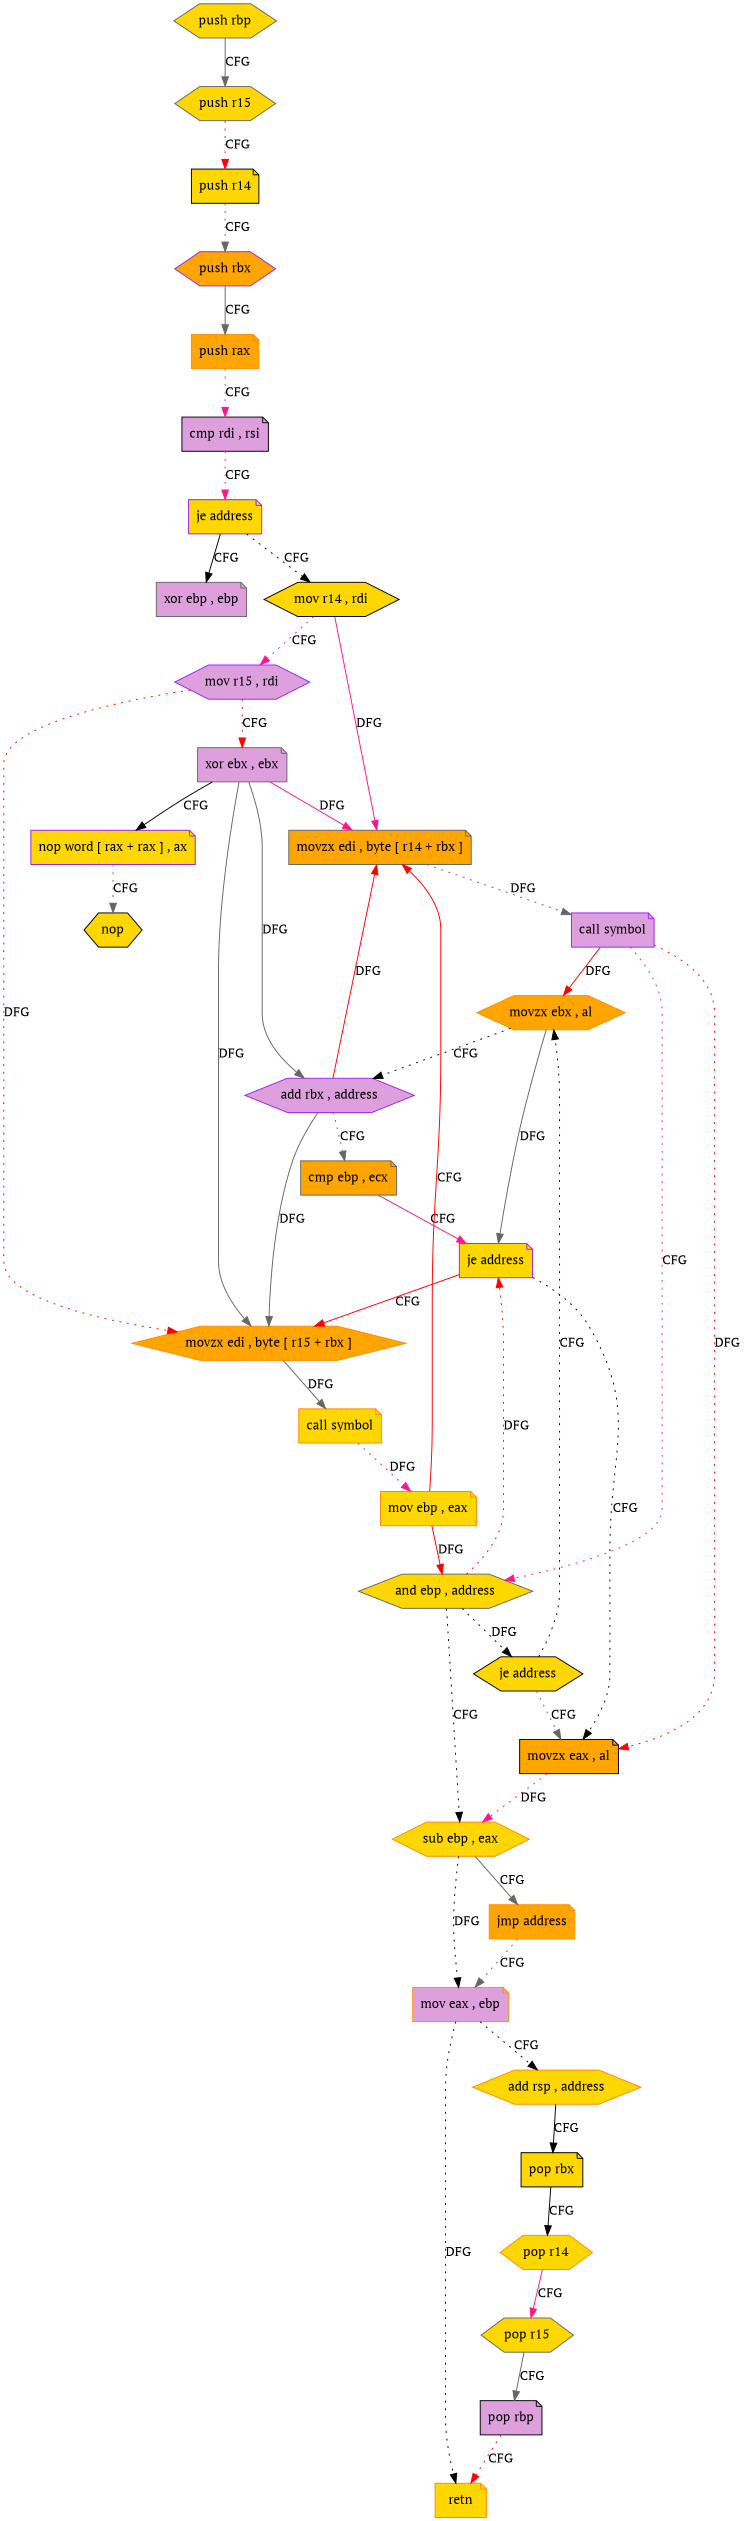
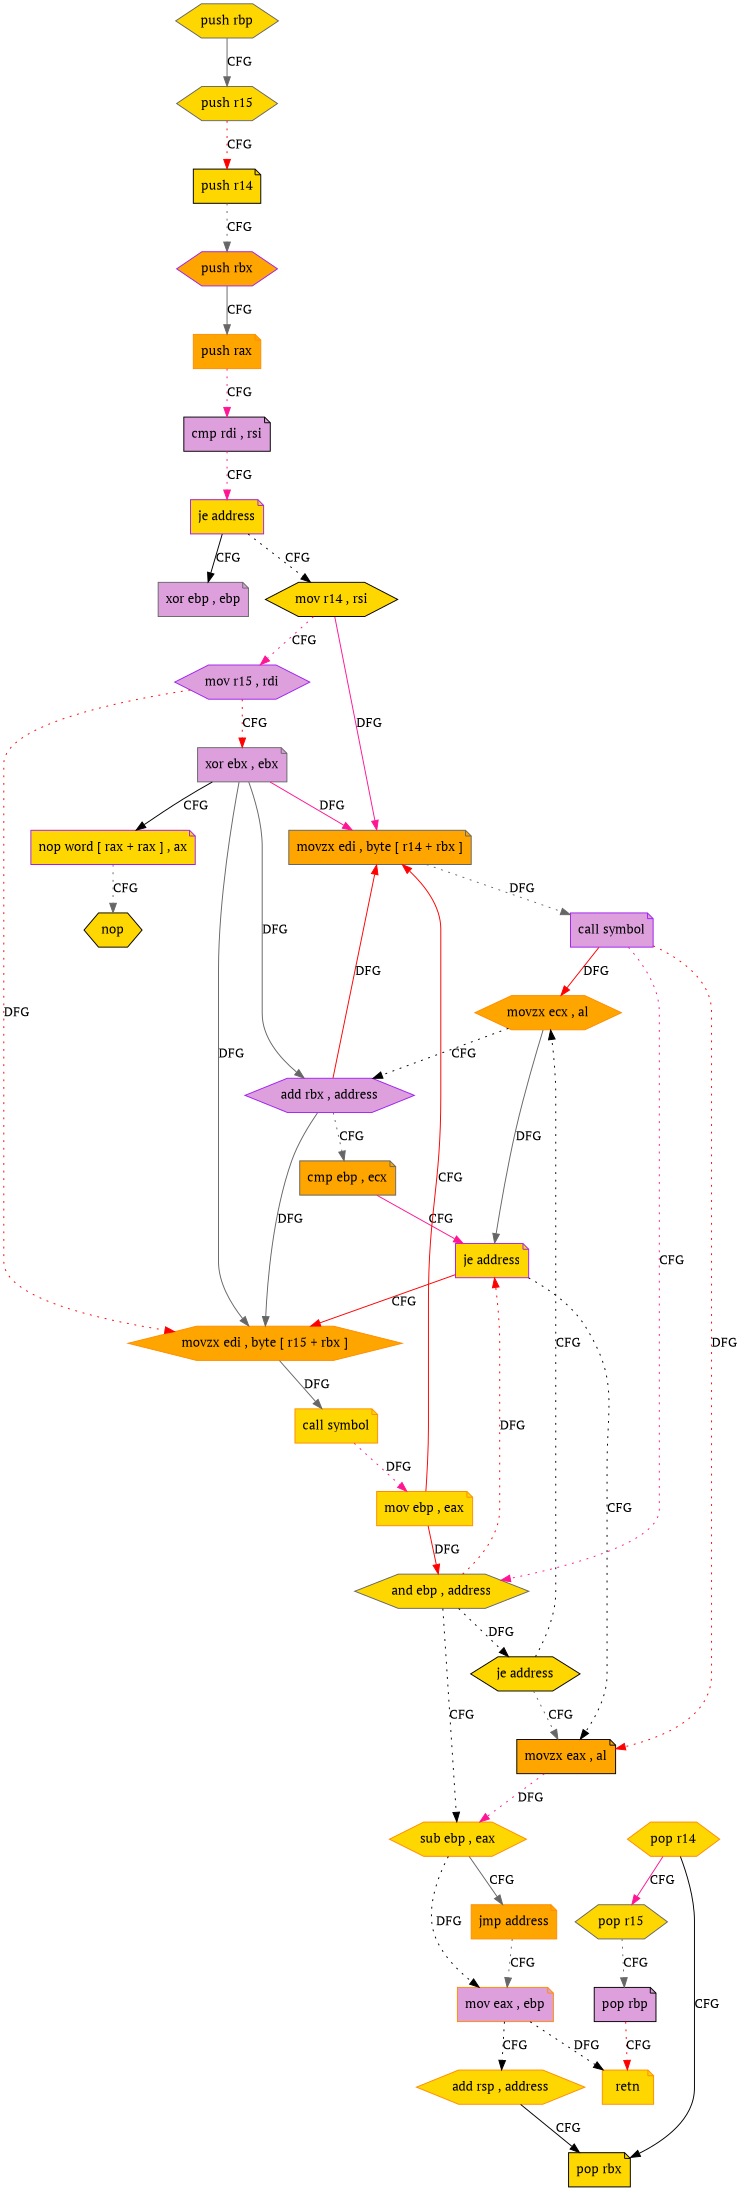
node "mov r14 , rdi": label "mov r14 , rdi" -> "mov r14 , rsi"
node "movzx ebx , al": label "movzx ebx , al" -> "movzx ecx , al"
edge "pop rbx" -> "pop r14": reversed
edge "pop r15" -> "pop rbp": style solid -> dotted
